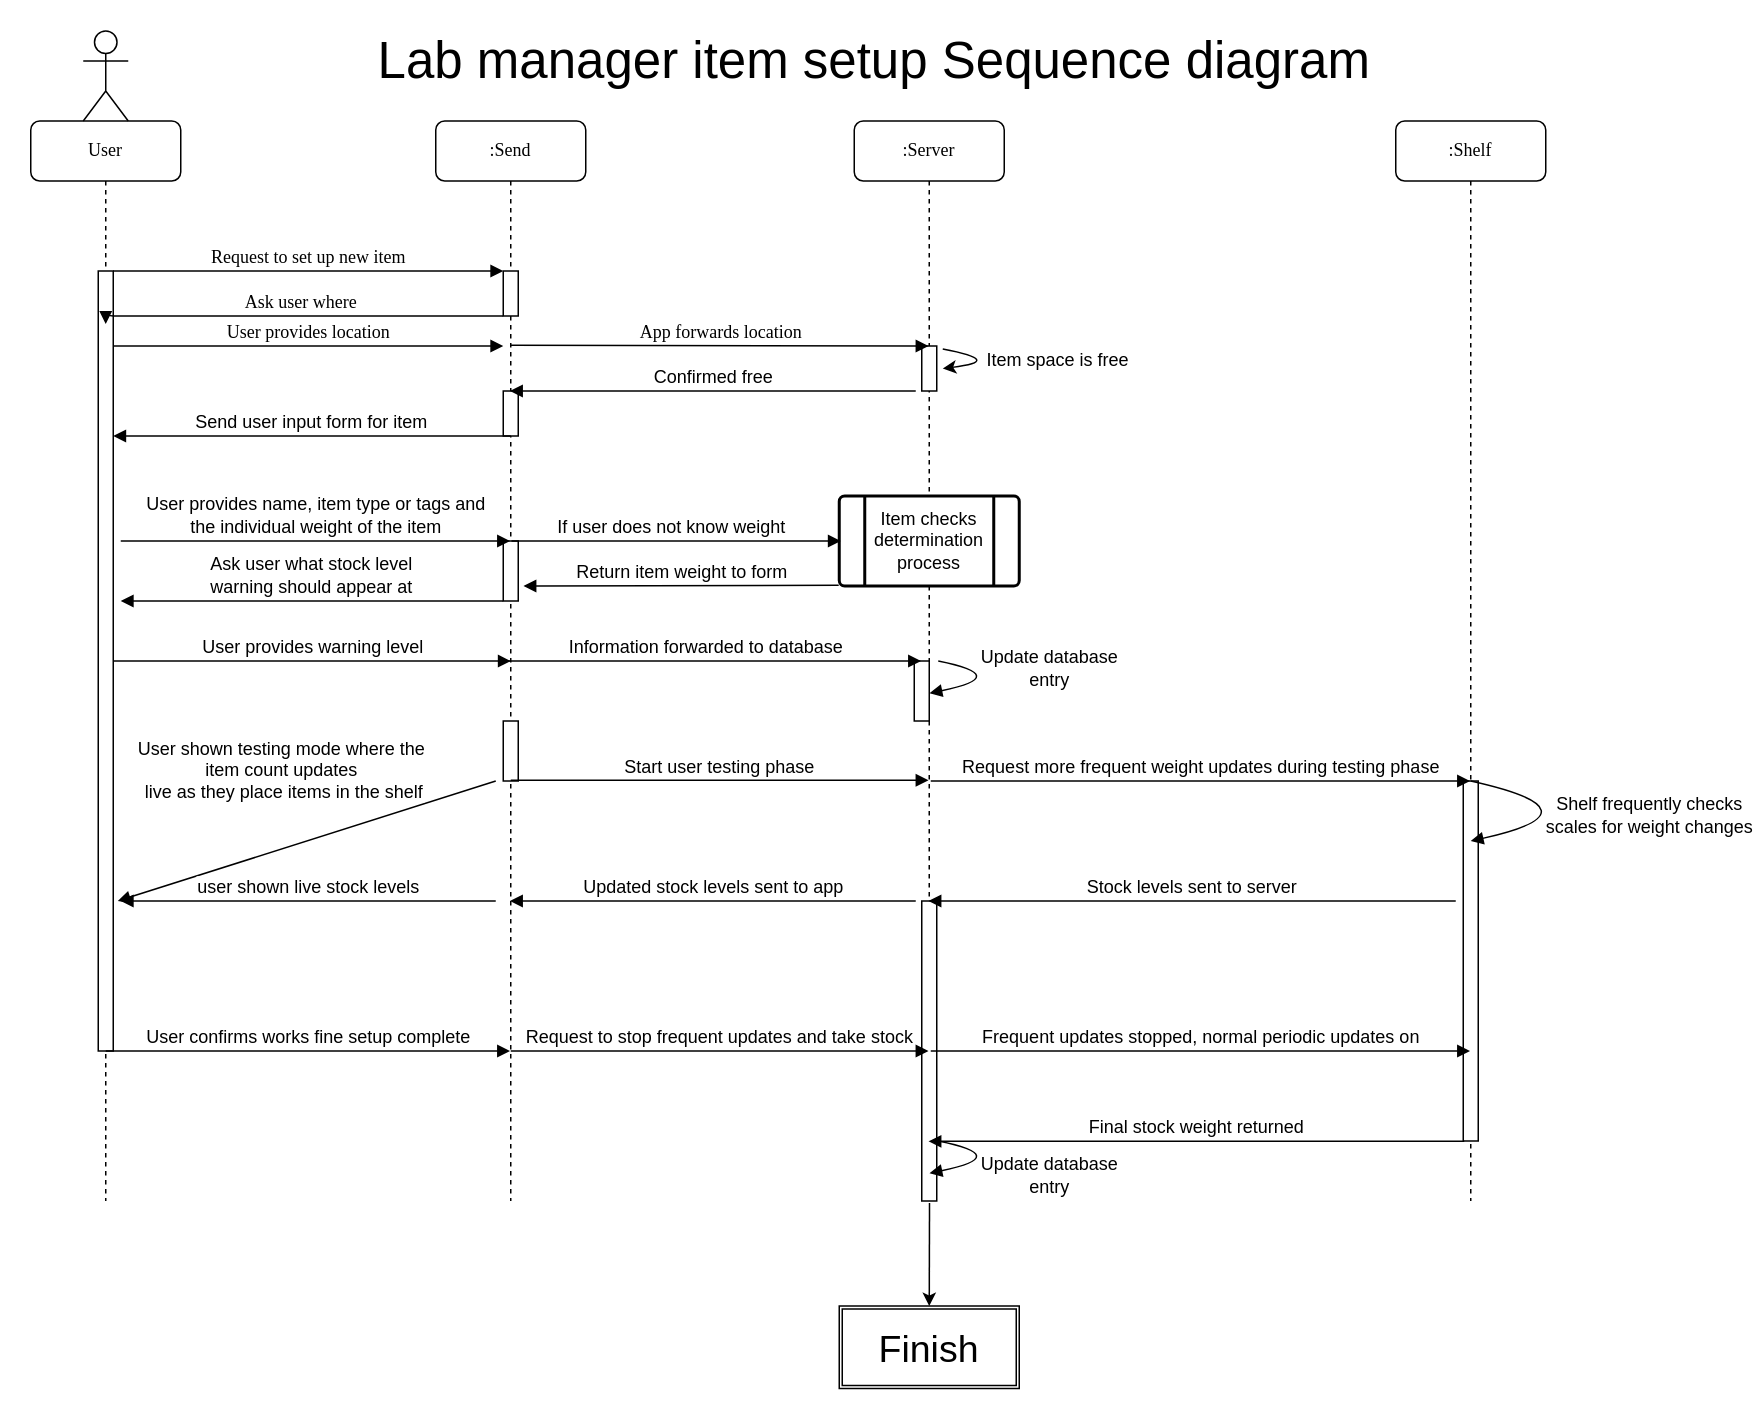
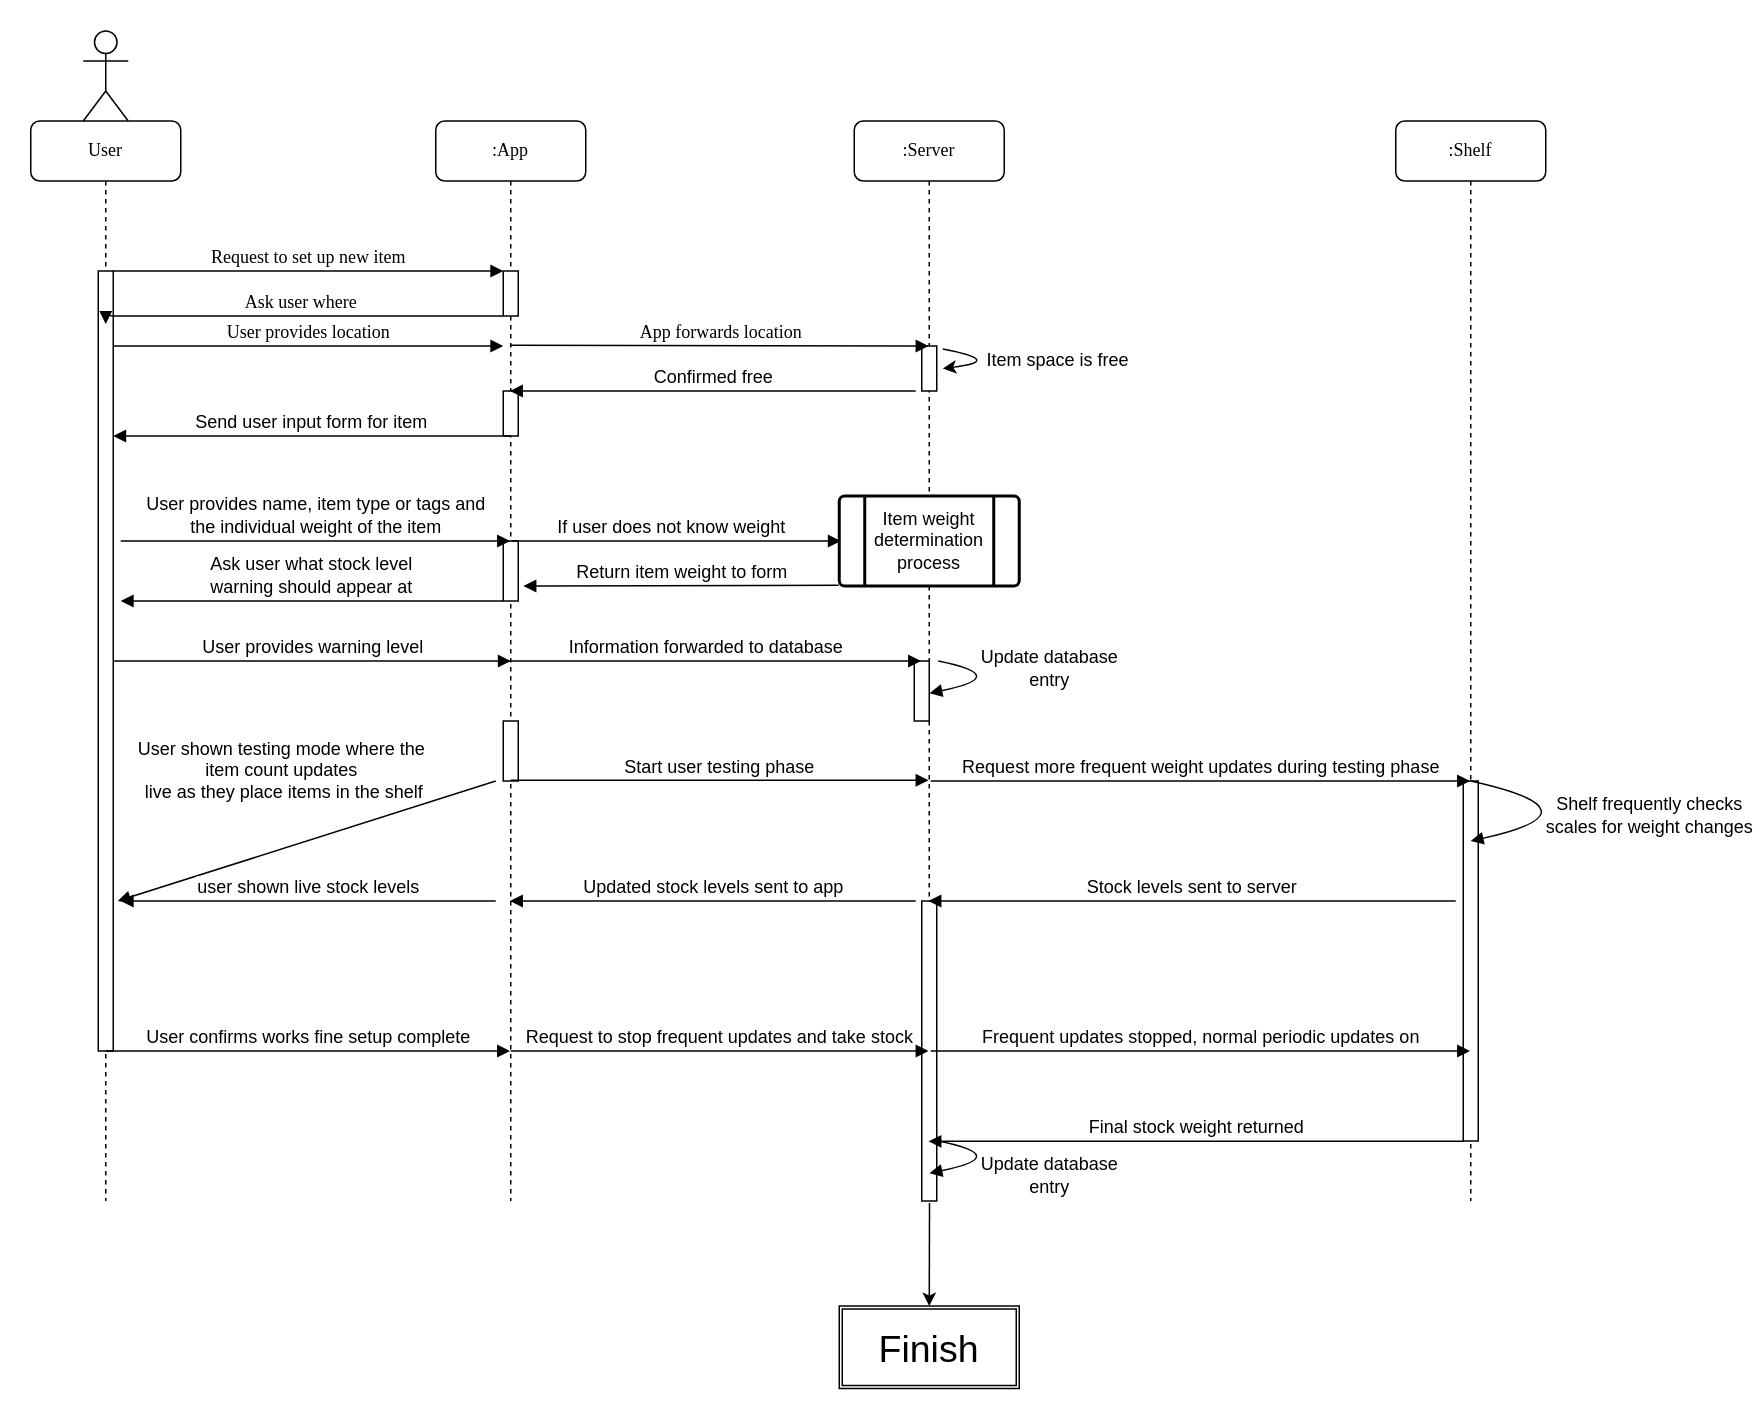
node "Lab manager item setup Sequence diagram": removed
node ":Send": label ":Send" -> ":App"
node "Item checks determination process": label "Item checks determination process" -> "Item weight determination process"
